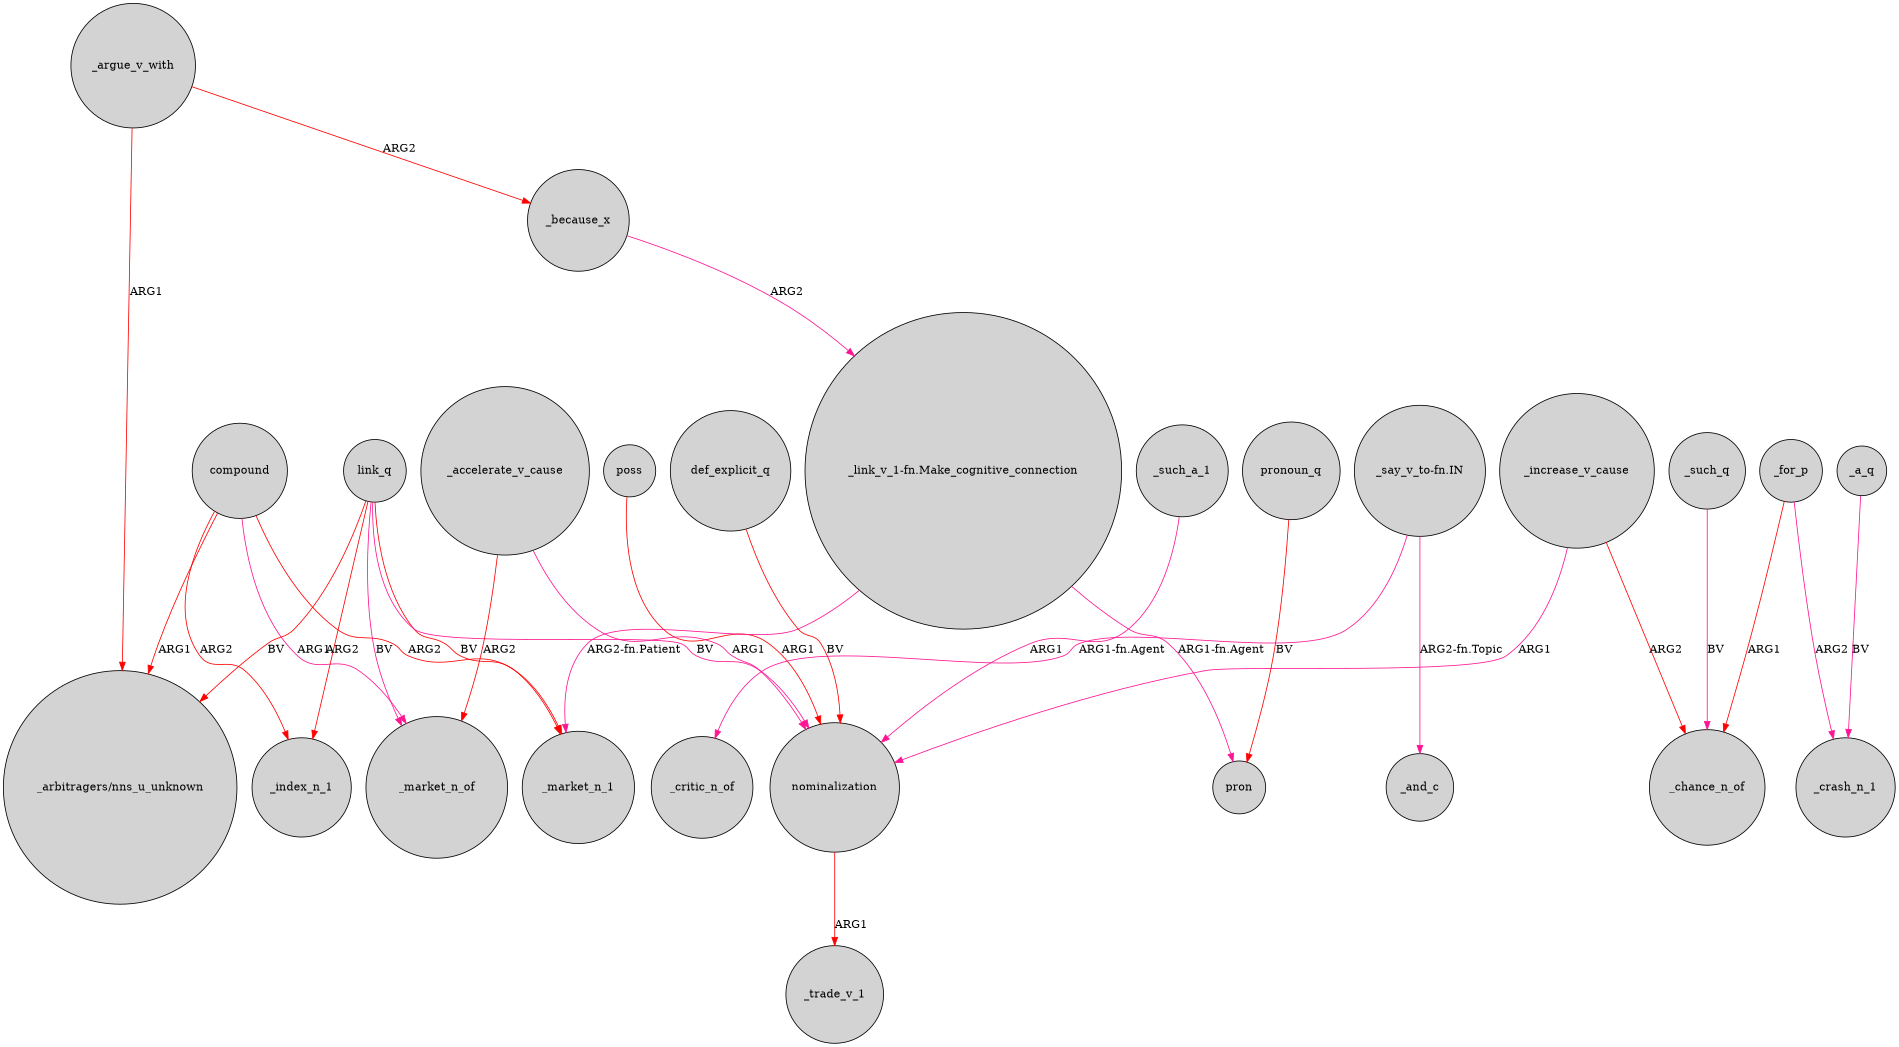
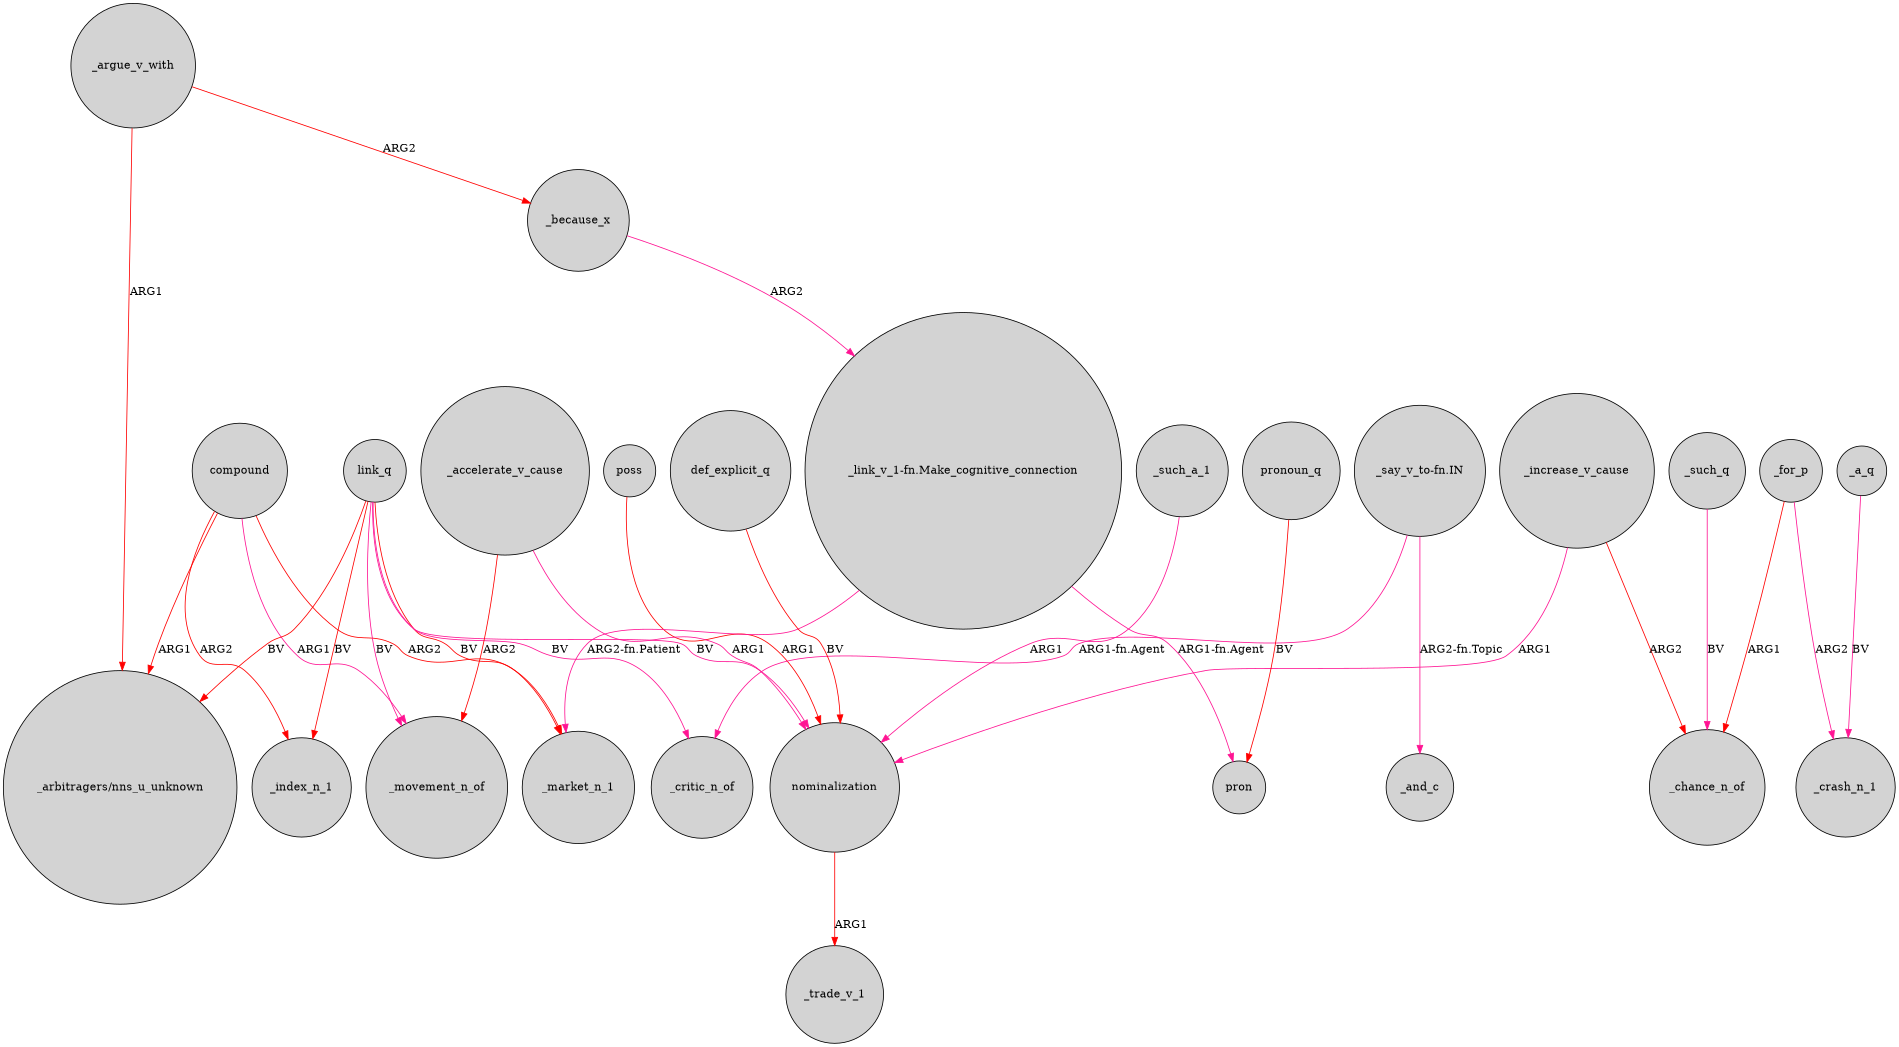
edge "link_q" -> "_critic_n_of": added, label "BV"
edge "link_q" -> "_index_n_1": label "ARG2" -> "BV"
node "_market_n_of": label "_market_n_of" -> "_movement_n_of"
